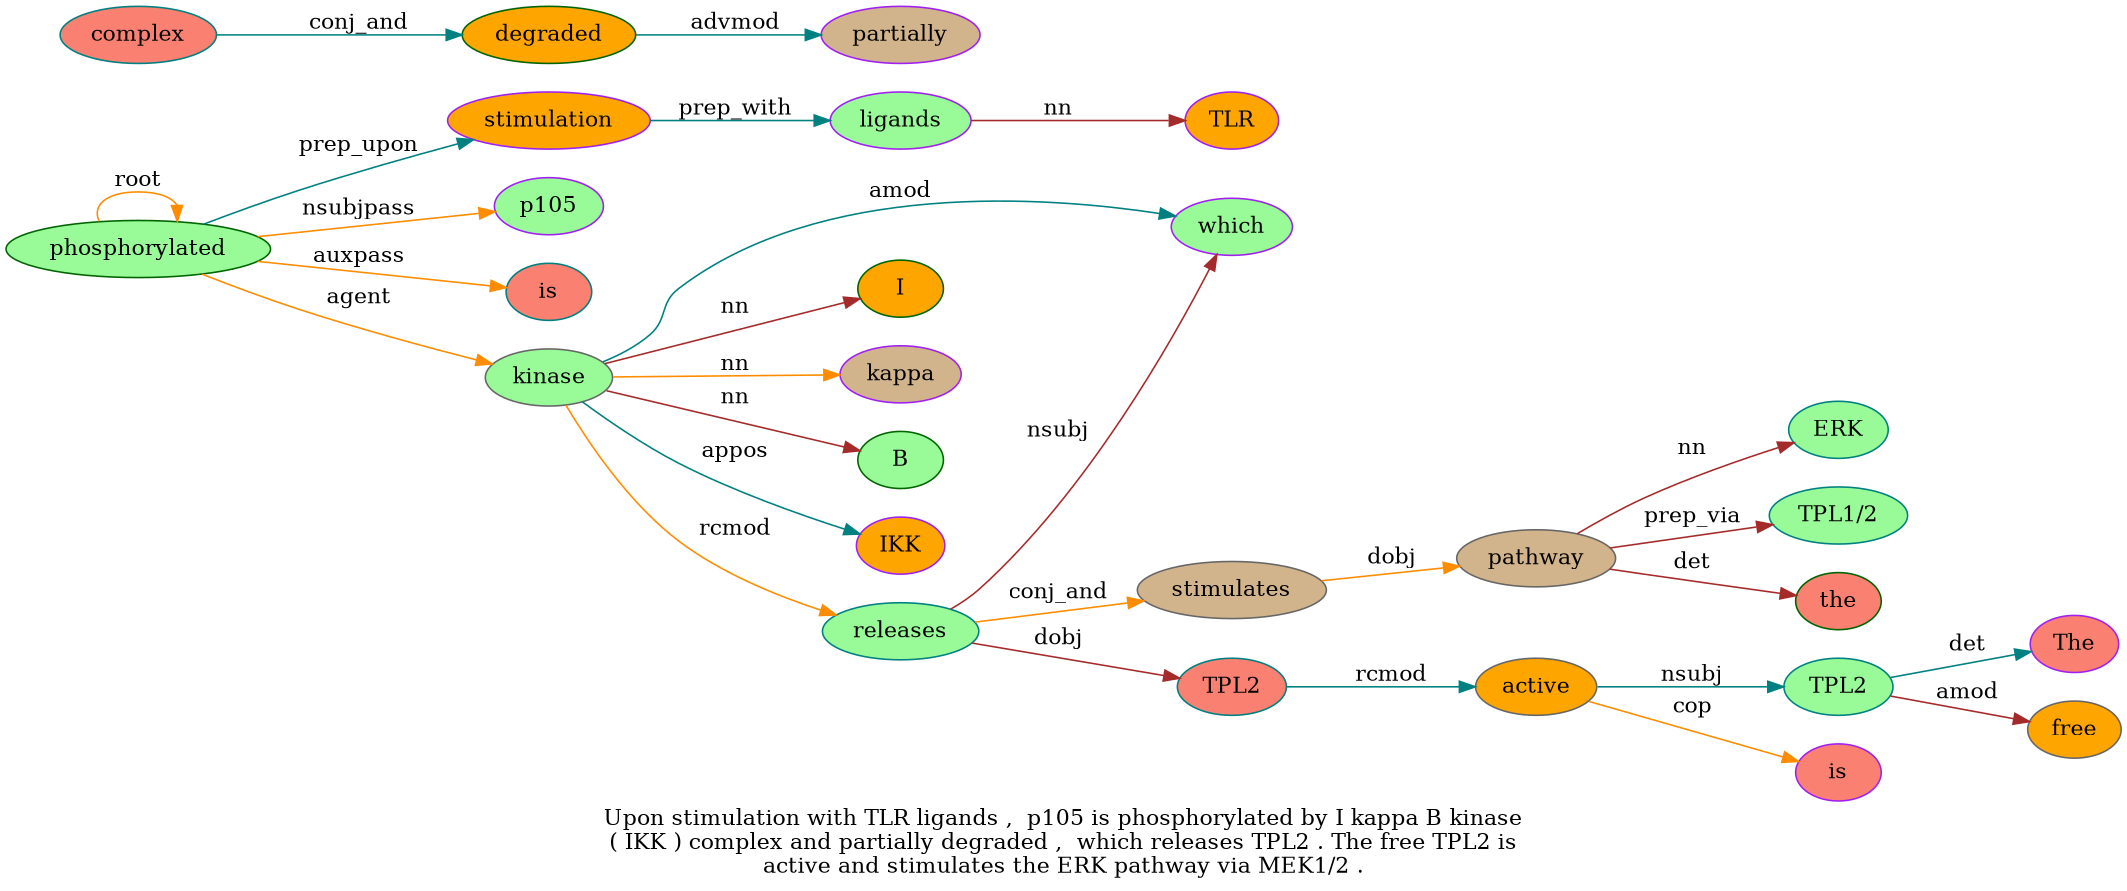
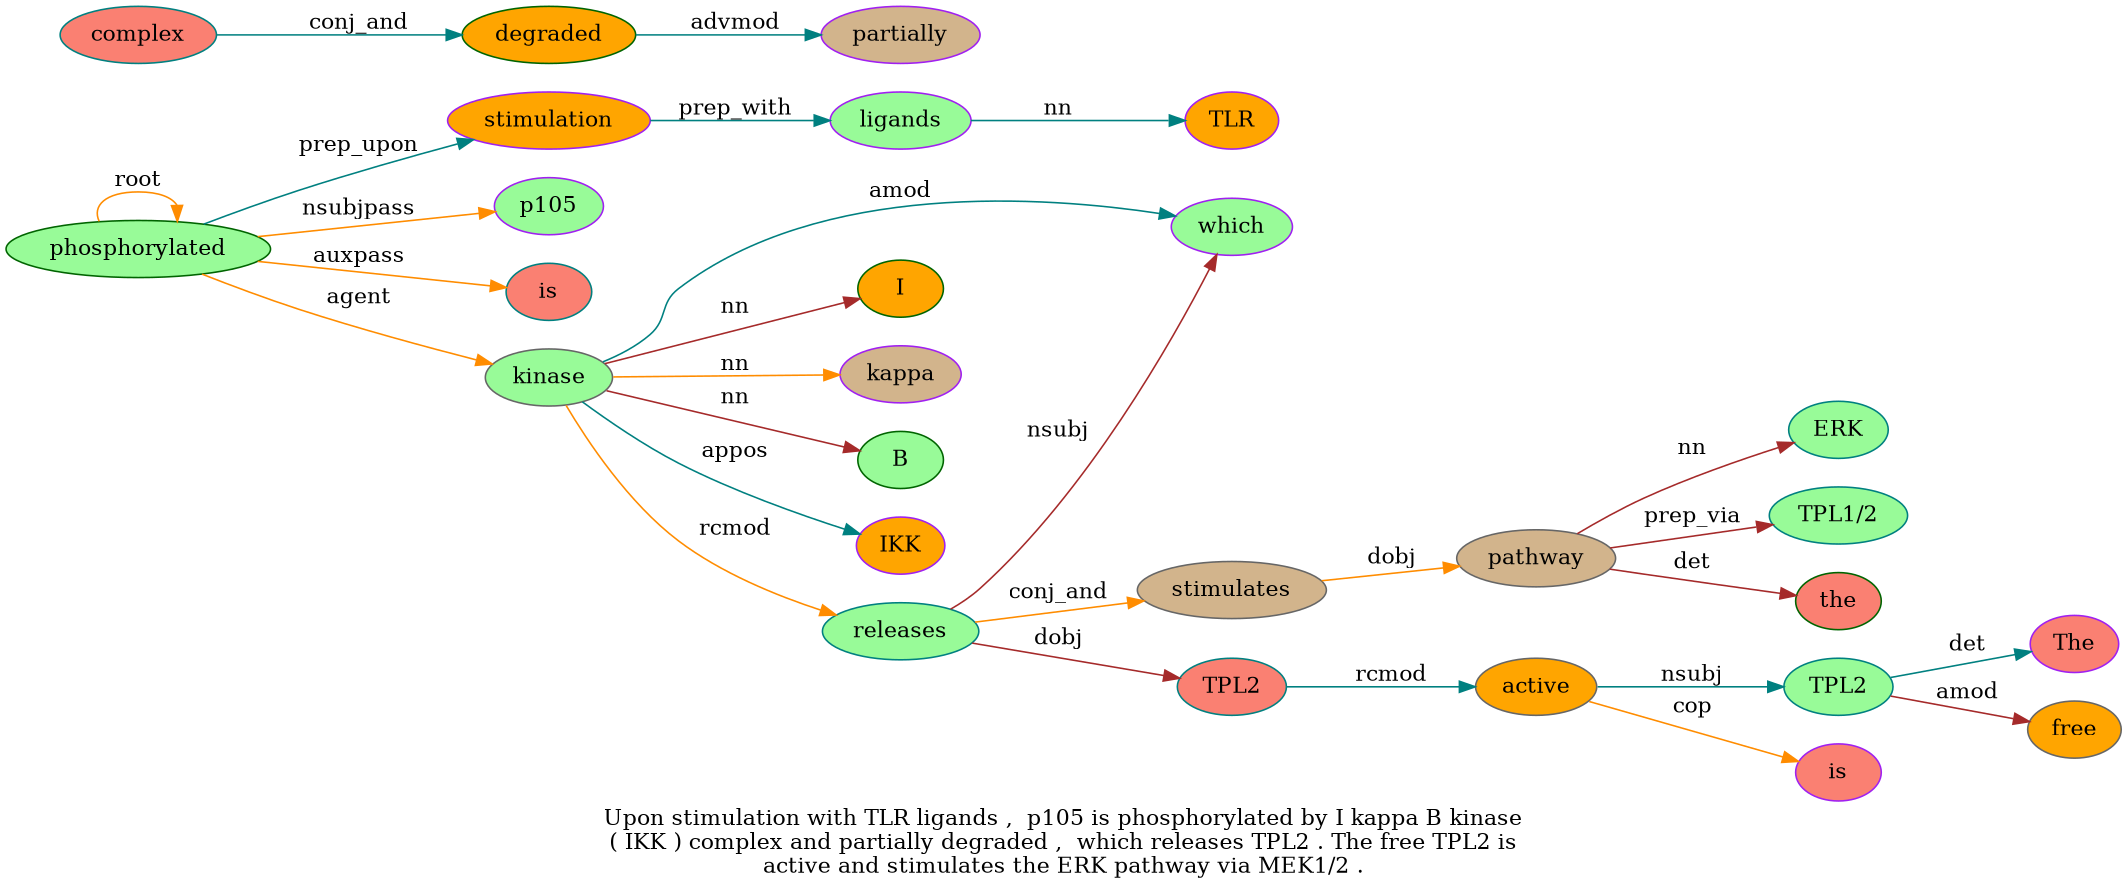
edge "ligands" -> "TLR": color brown -> teal
